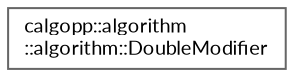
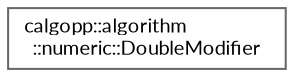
node "calgopp::algorithm ::algorithm::DoubleModifier": label "calgopp::algorithm ::algorithm::DoubleModifier" -> "calgopp::algorithm ::numeric::DoubleModifier"
